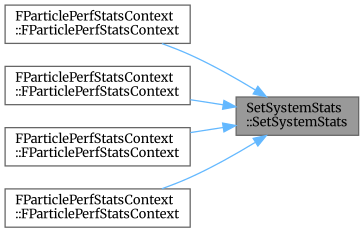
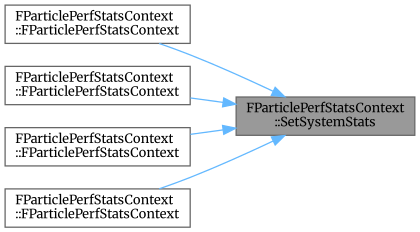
node "SetSystemStats ::SetSystemStats": label "SetSystemStats ::SetSystemStats" -> "FParticlePerfStatsContext ::SetSystemStats"
